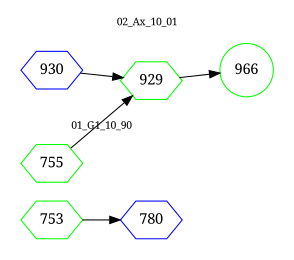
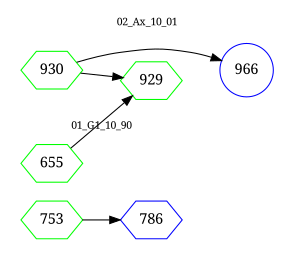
node "930": color blue -> green
node "966": color green -> blue
edge "929" -> "966": now "930" -> "966"
node "755": label "755" -> "655"
node "780": label "780" -> "786"
